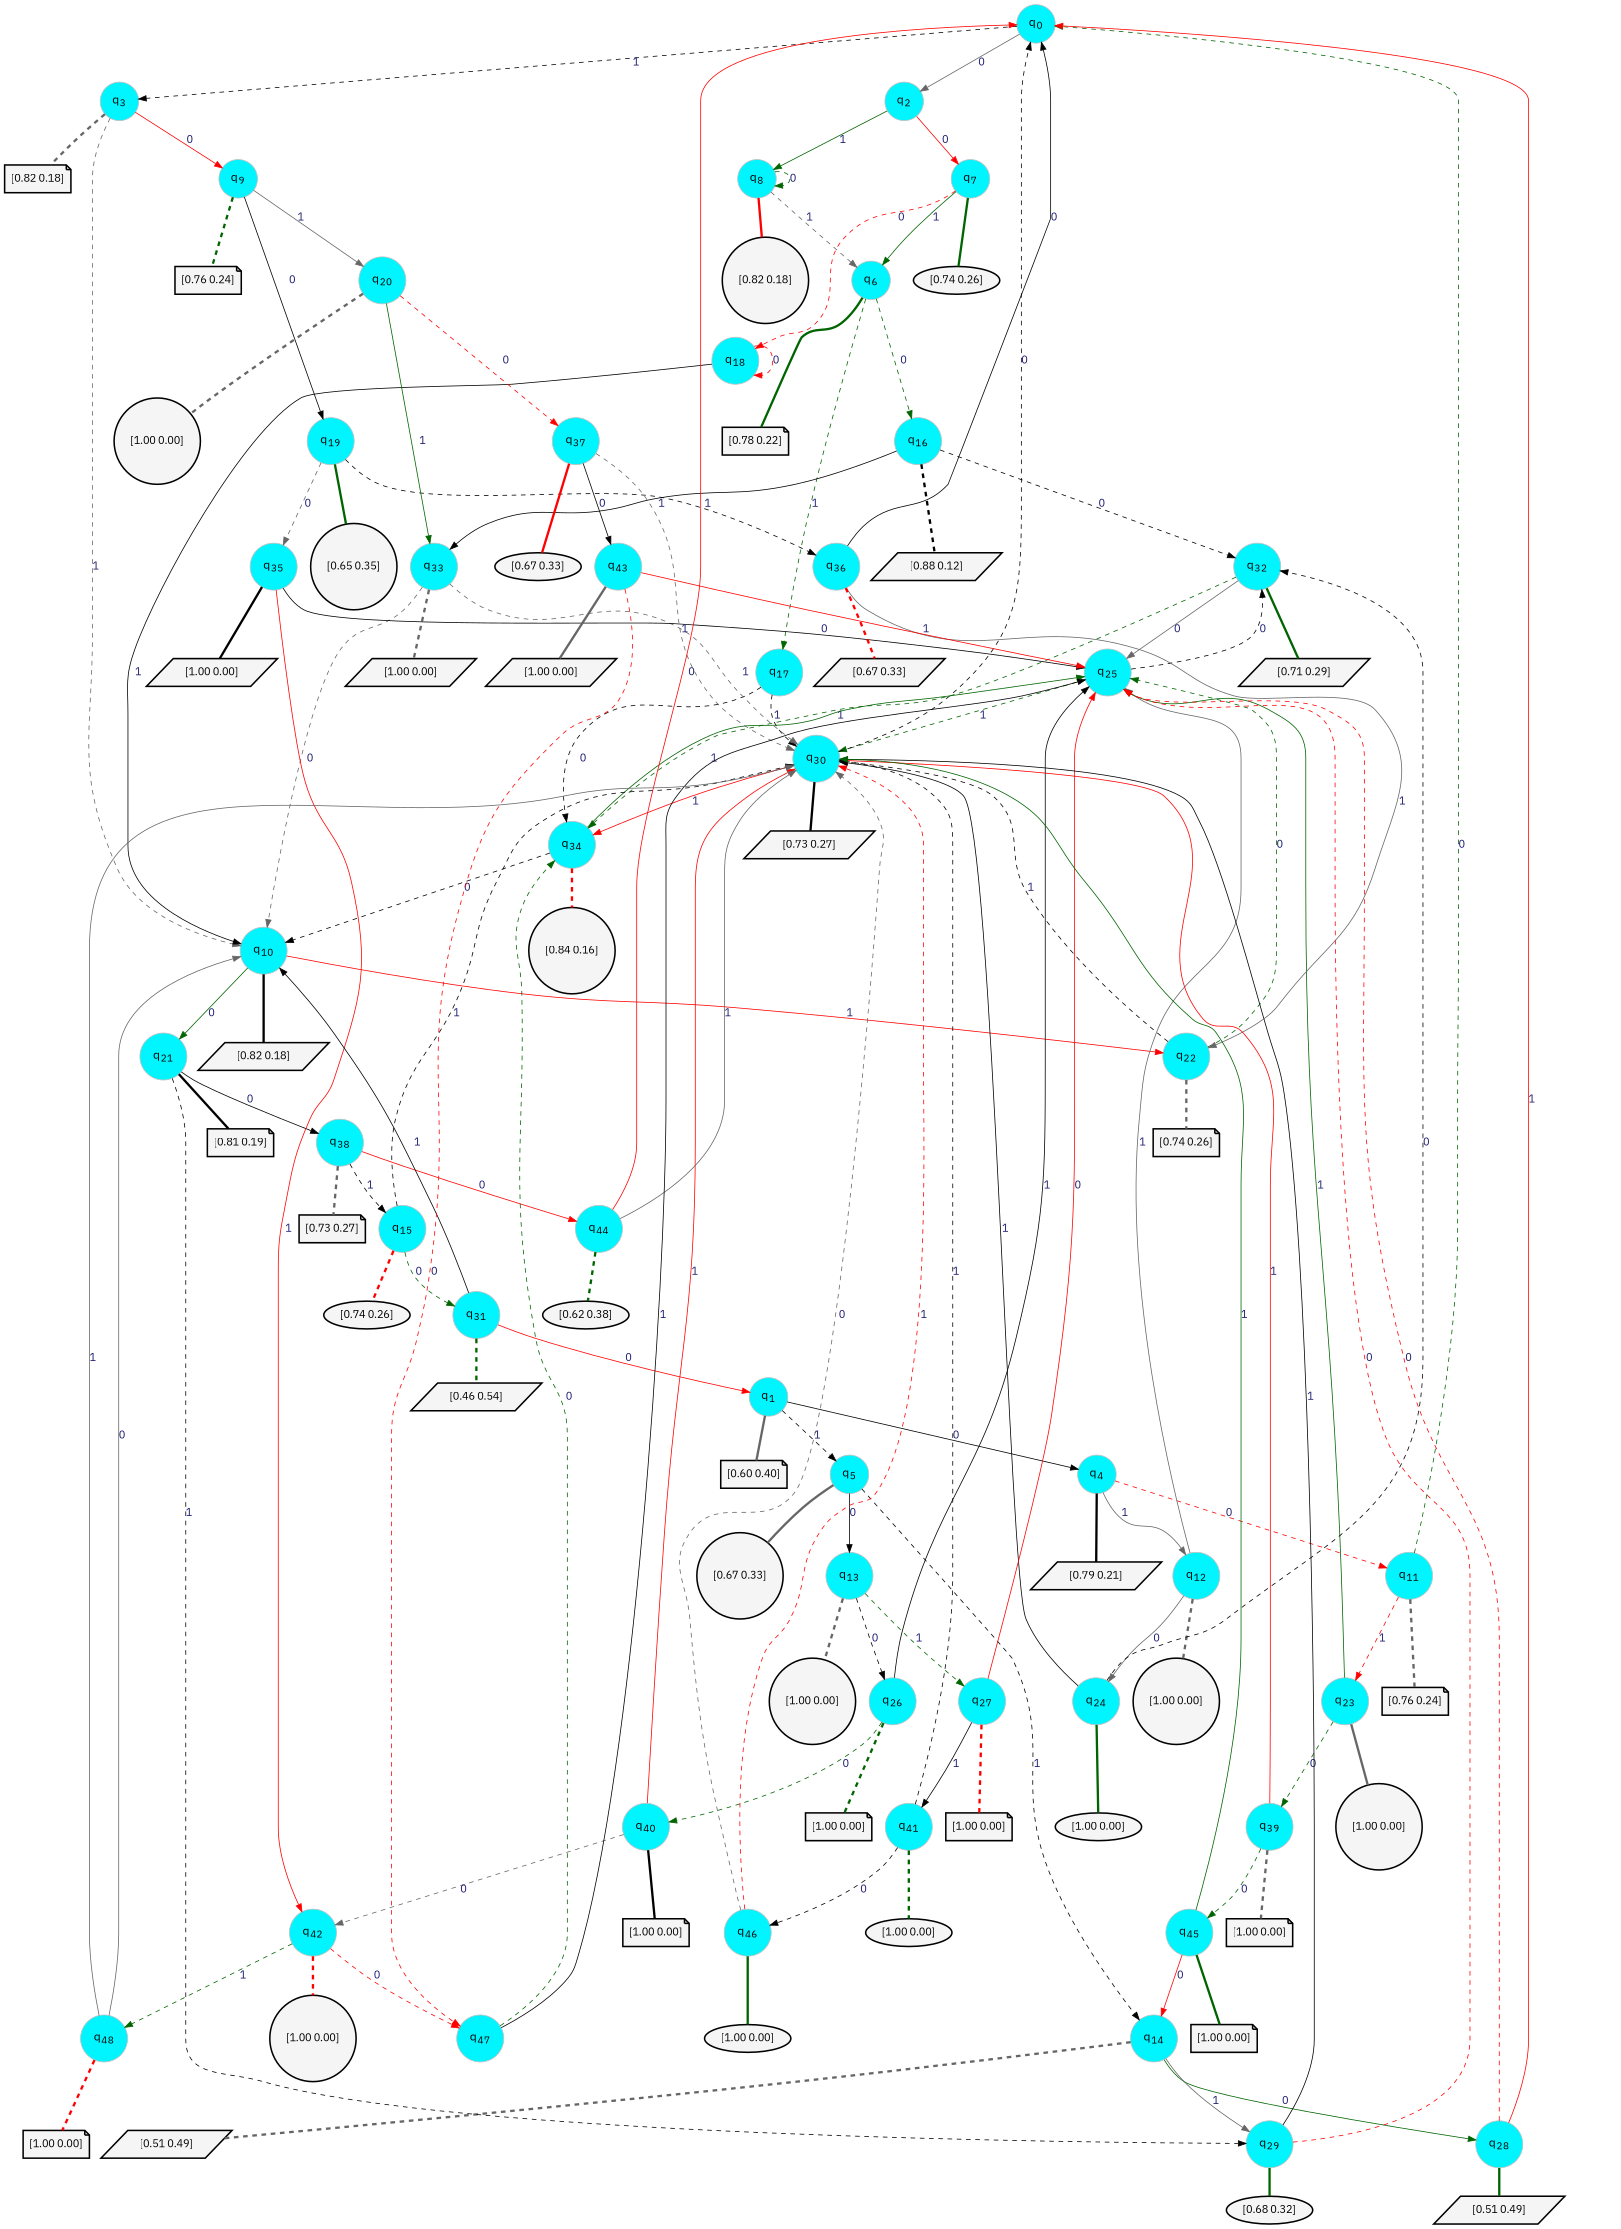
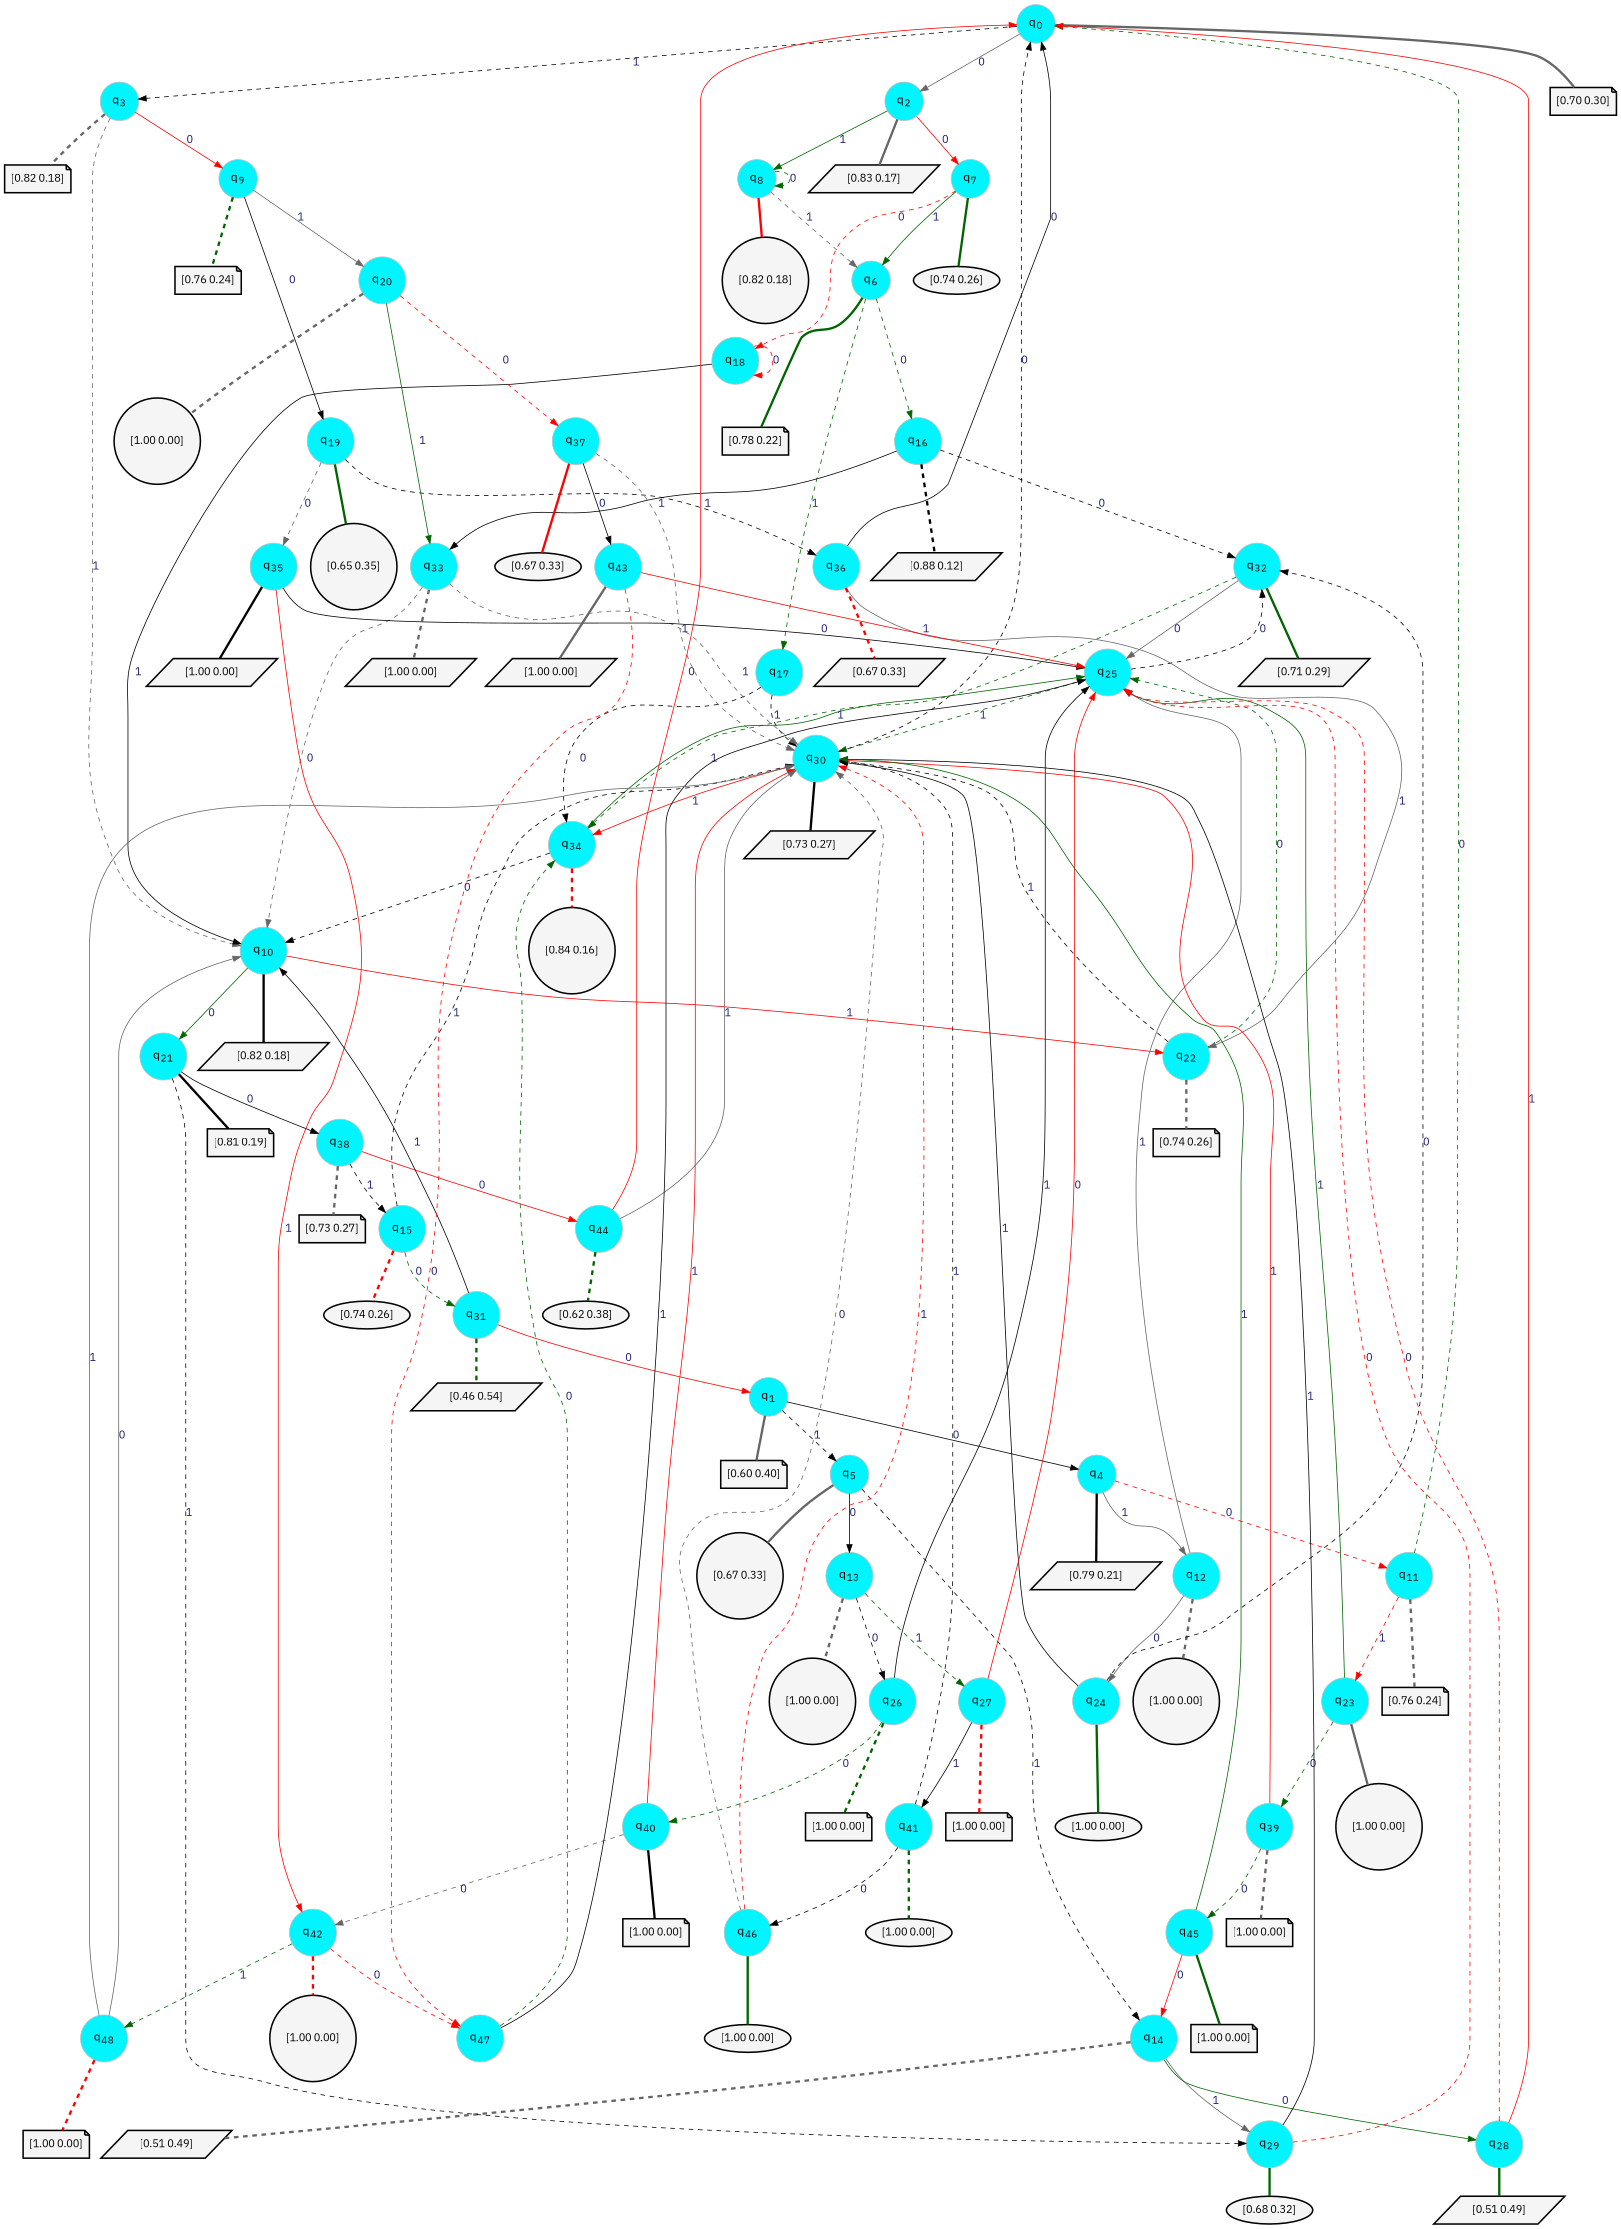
node "[0.70 0.30]": added
node "[0.83 0.17]": added
